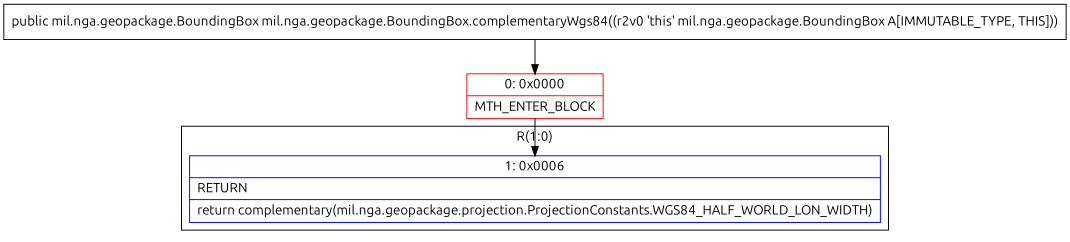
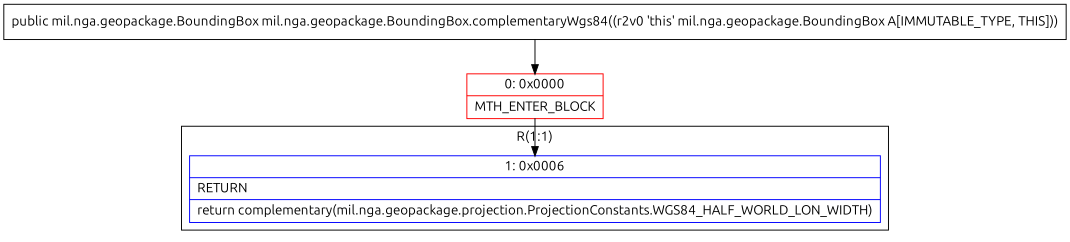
cluster "R(1:0)": label "R(1:0)" -> "R(1:1)"
